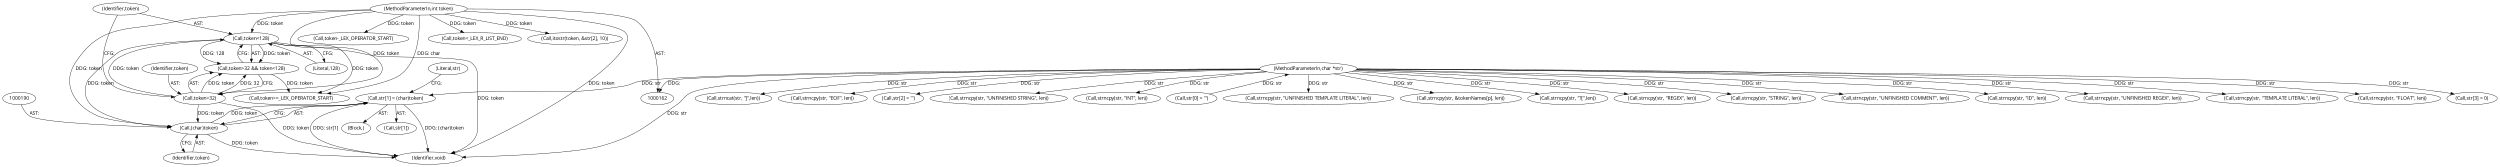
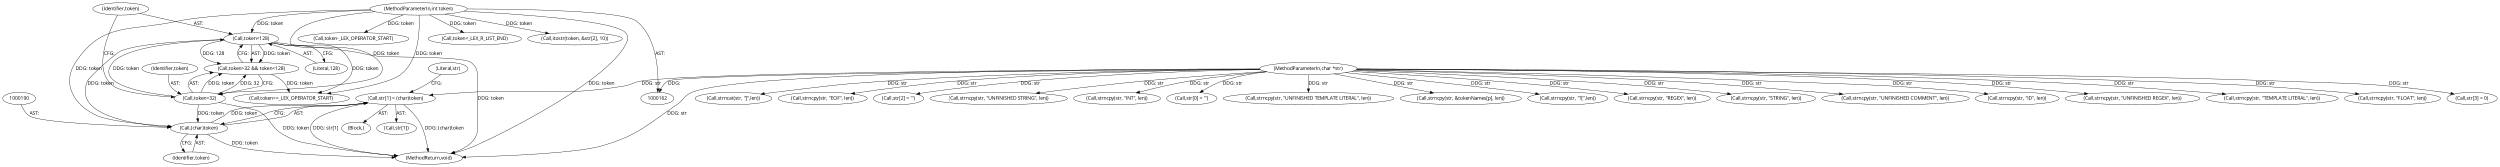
edge "(MethodParameterIn,int token)" -> "(Call,token>=_LEX_OPERATOR_START)": label "DDG: char" -> "DDG: token"
edge "(Call,str[0] = ''')" -> "(MethodParameterIn,char *str)": reversed
node "(Identifier,void)": label "(Identifier,void)" -> "(MethodReturn,void)"
